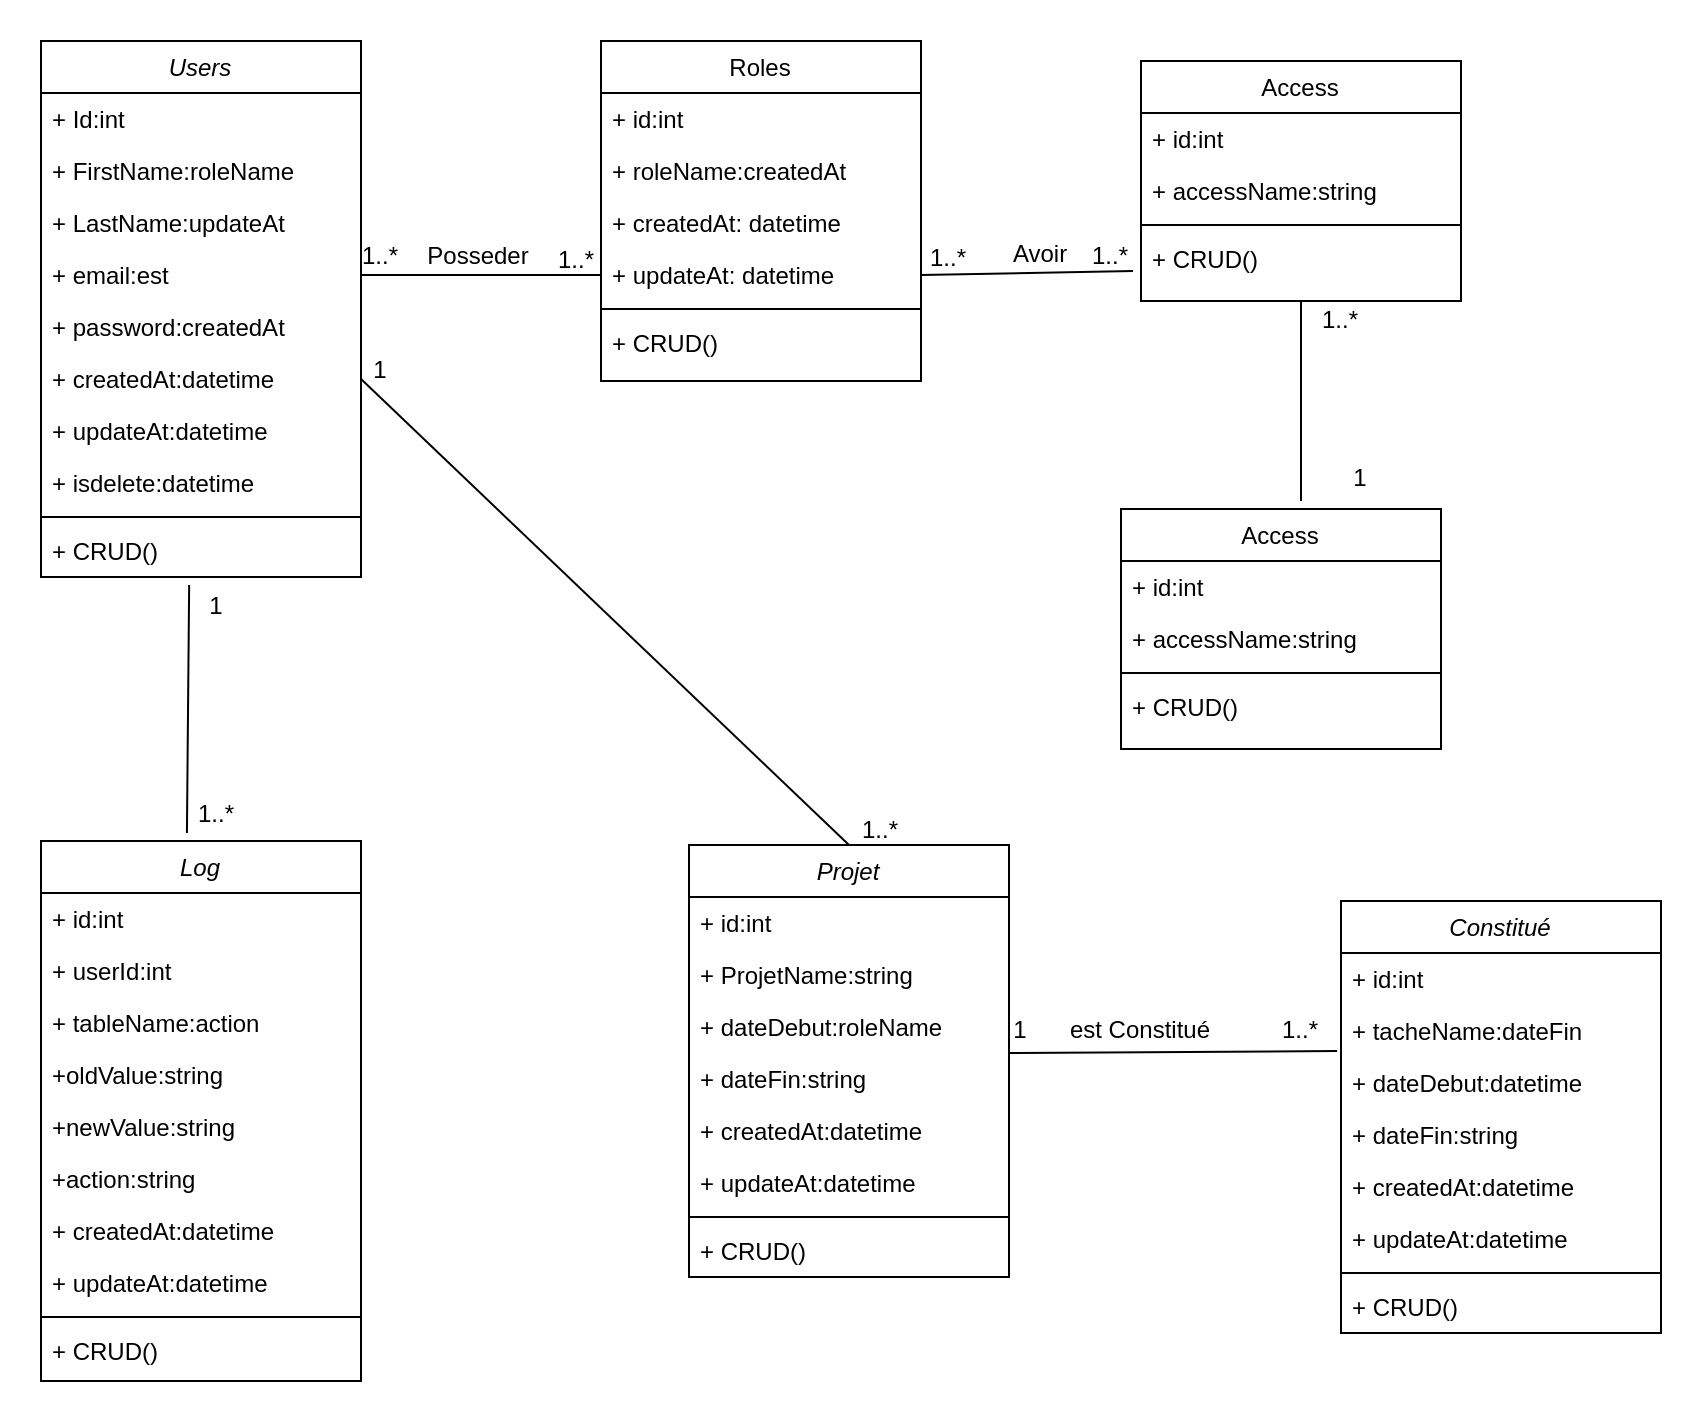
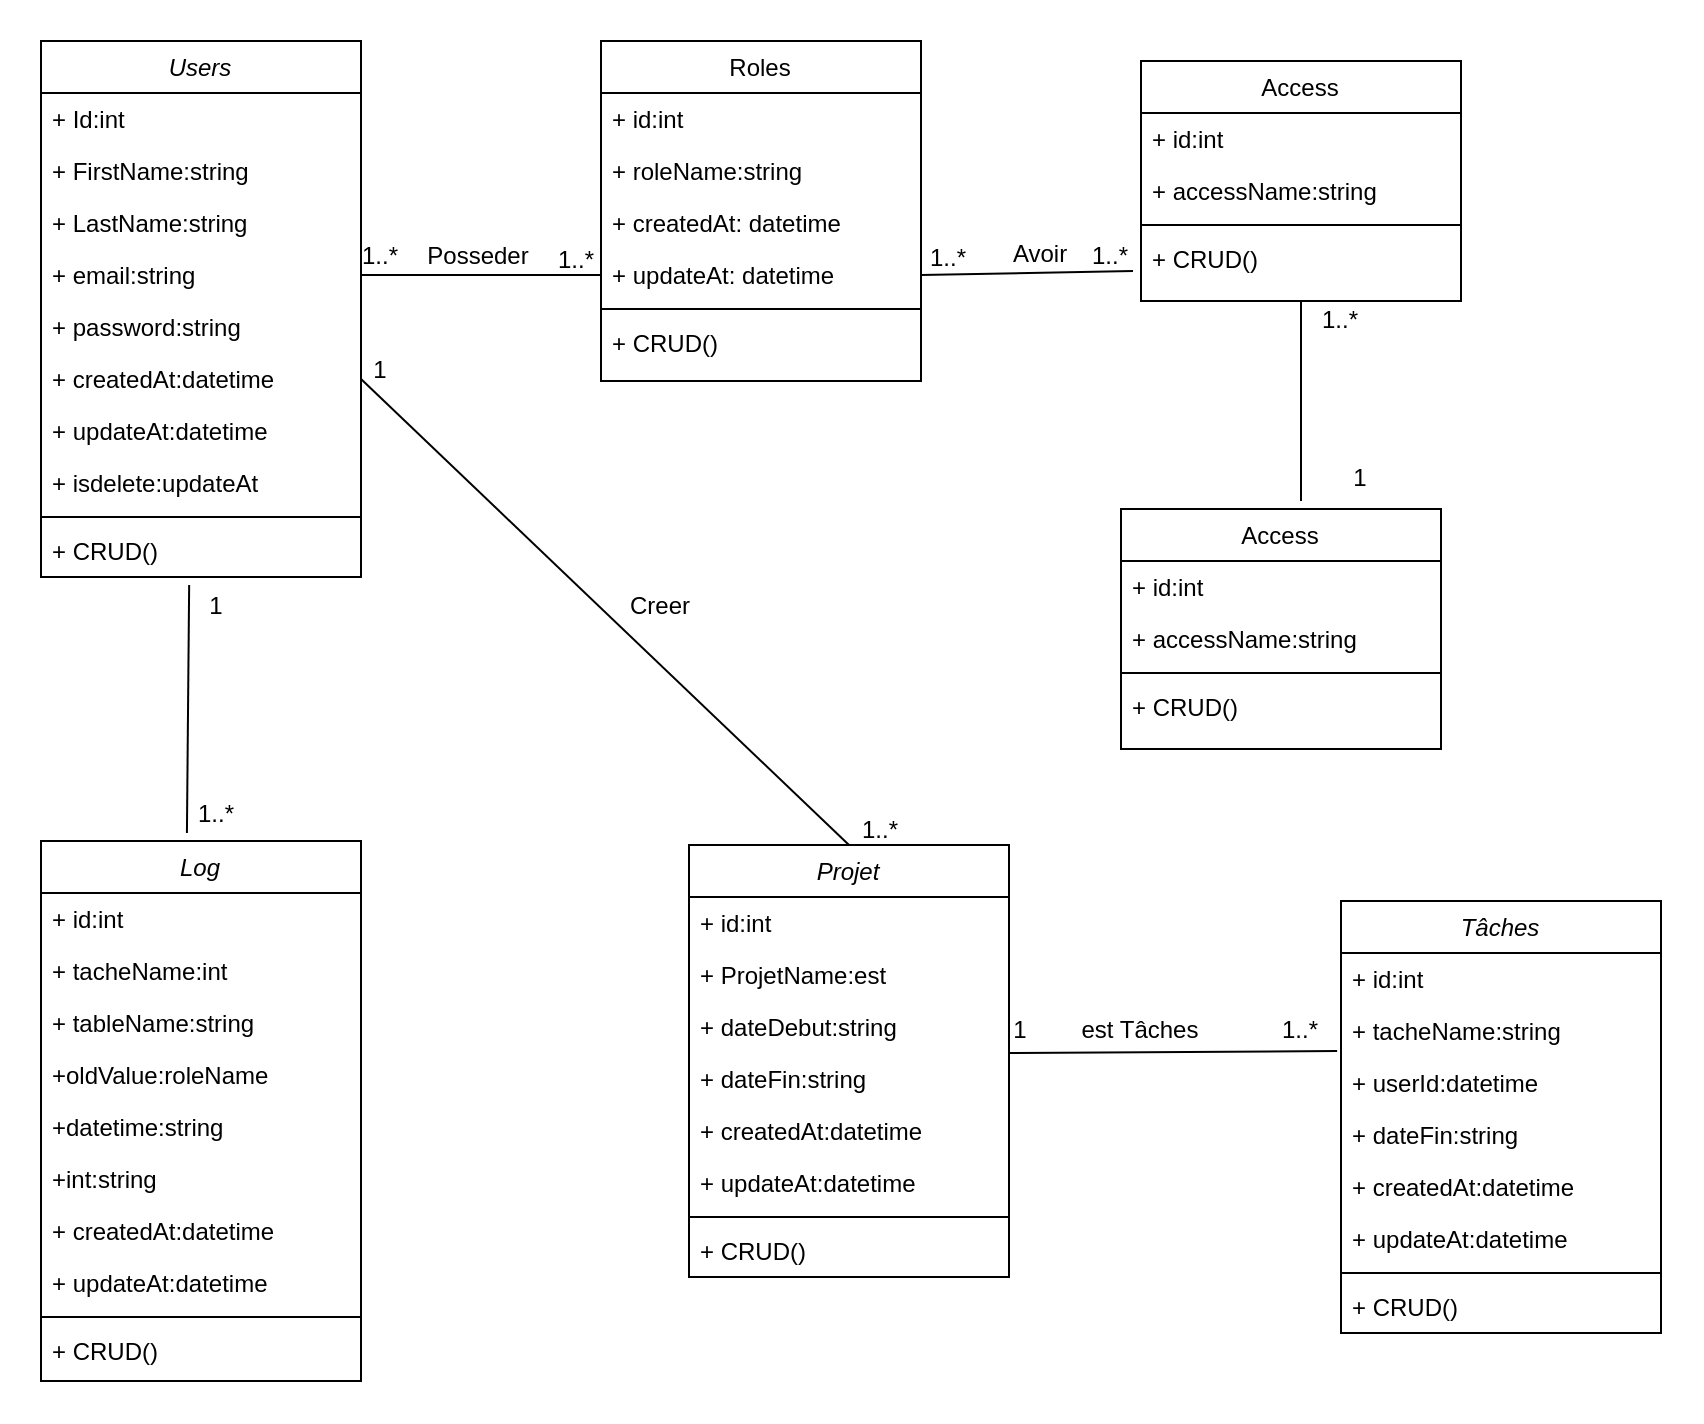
node "+ FirstName:roleName": label "+ FirstName:roleName" -> "+ FirstName:string"
node "+ roleName:createdAt": label "+ roleName:createdAt" -> "+ roleName:string"
node "+ LastName:updateAt": label "+ LastName:updateAt" -> "+ LastName:string"
node "+ email:est": label "+ email:est" -> "+ email:string"
node "+ password:createdAt": label "+ password:createdAt" -> "+ password:string"
node "+ isdelete:datetime": label "+ isdelete:datetime" -> "+ isdelete:updateAt"
node "Creer": added
node "Constitué": label "Constitué" -> "Tâches"
node "+ userId:int": label "+ userId:int" -> "+ tacheName:int"
node "+ ProjetName:string": label "+ ProjetName:string" -> "+ ProjetName:est"
node "+ tableName:action": label "+ tableName:action" -> "+ tableName:string"
node "+ dateDebut:roleName": label "+ dateDebut:roleName" -> "+ dateDebut:string"
node "est Constitué": label "est Constitué" -> "est Tâches"
node "+ tacheName:dateFin": label "+ tacheName:dateFin" -> "+ tacheName:string"
node "+oldValue:string": label "+oldValue:string" -> "+oldValue:roleName"
node "+ dateDebut:datetime": label "+ dateDebut:datetime" -> "+ userId:datetime"
node "+newValue:string": label "+newValue:string" -> "+datetime:string"
node "+action:string": label "+action:string" -> "+int:string"
